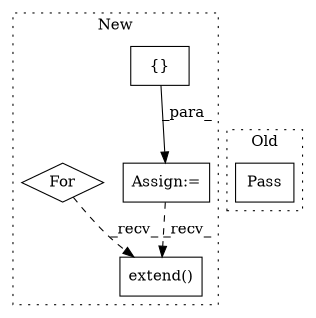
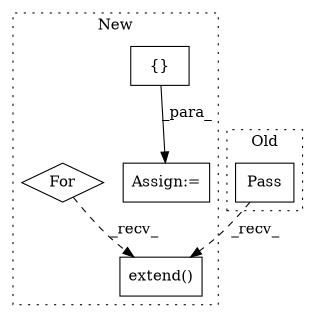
edge "Assign:=" -> "extend()": now "Pass" -> "extend()"
